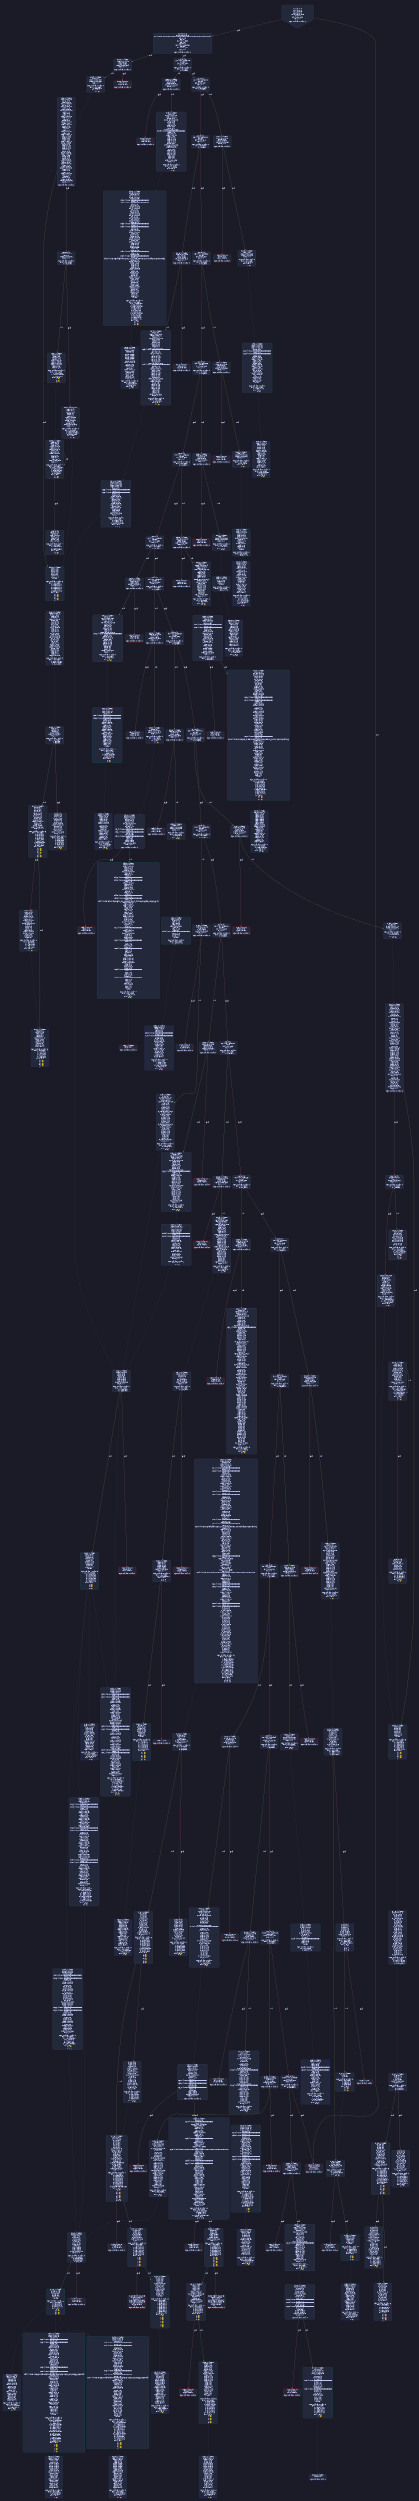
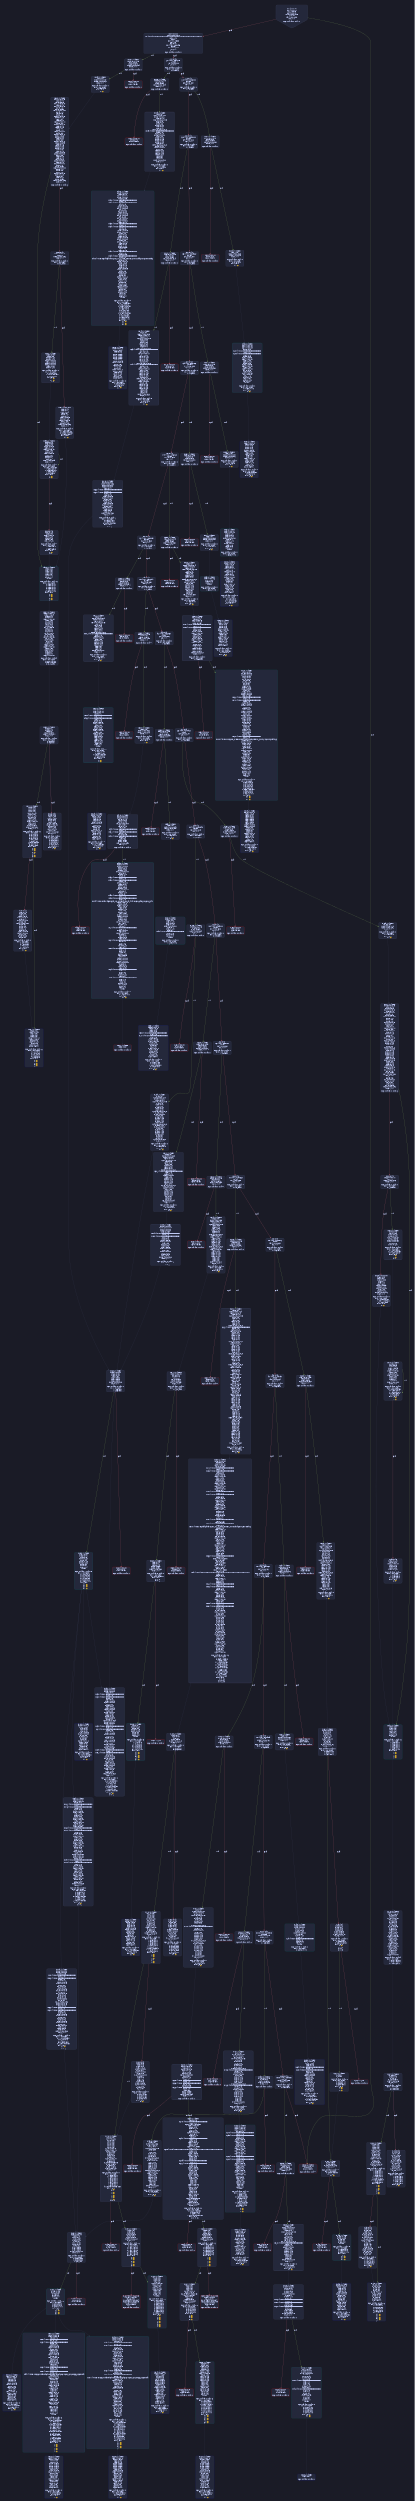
node "[14d6] INVALID Stack size req: 0, dde: 0": label "[14d6] INVALID Stack size req: 0, dde: 0" -> "[14d6] INVALID Stack size req: 0, sizeΔ: 0"
